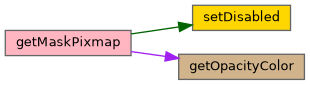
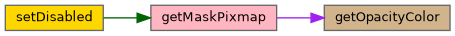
edge "getMaskPixmap" -> "setDisabled": reversed
